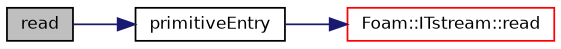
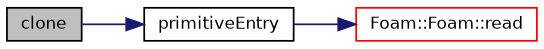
node "read": label "read" -> "clone"
node "Foam::ITstream::read": label "Foam::ITstream::read" -> "Foam::Foam::read"
